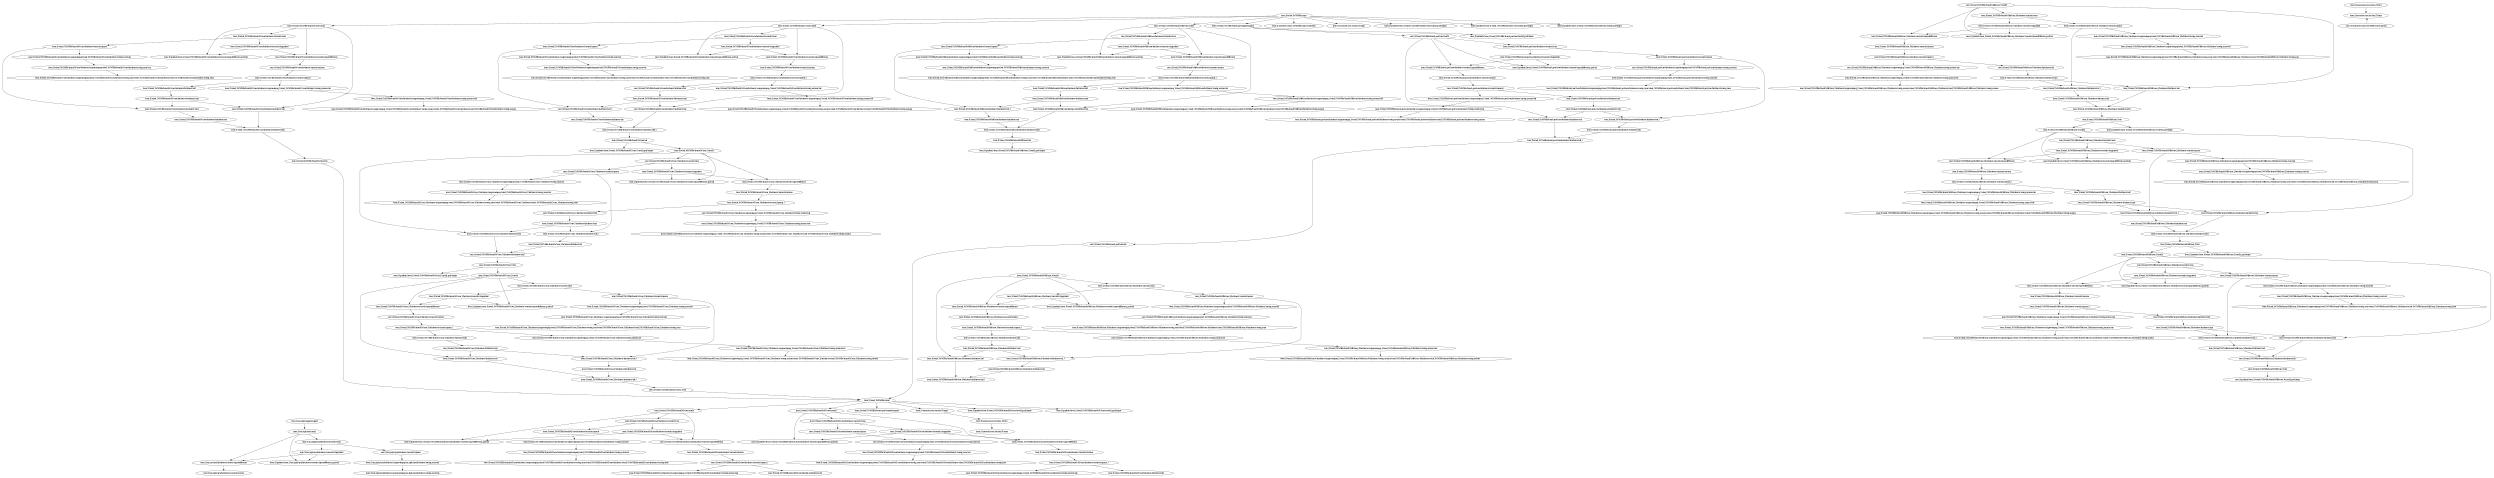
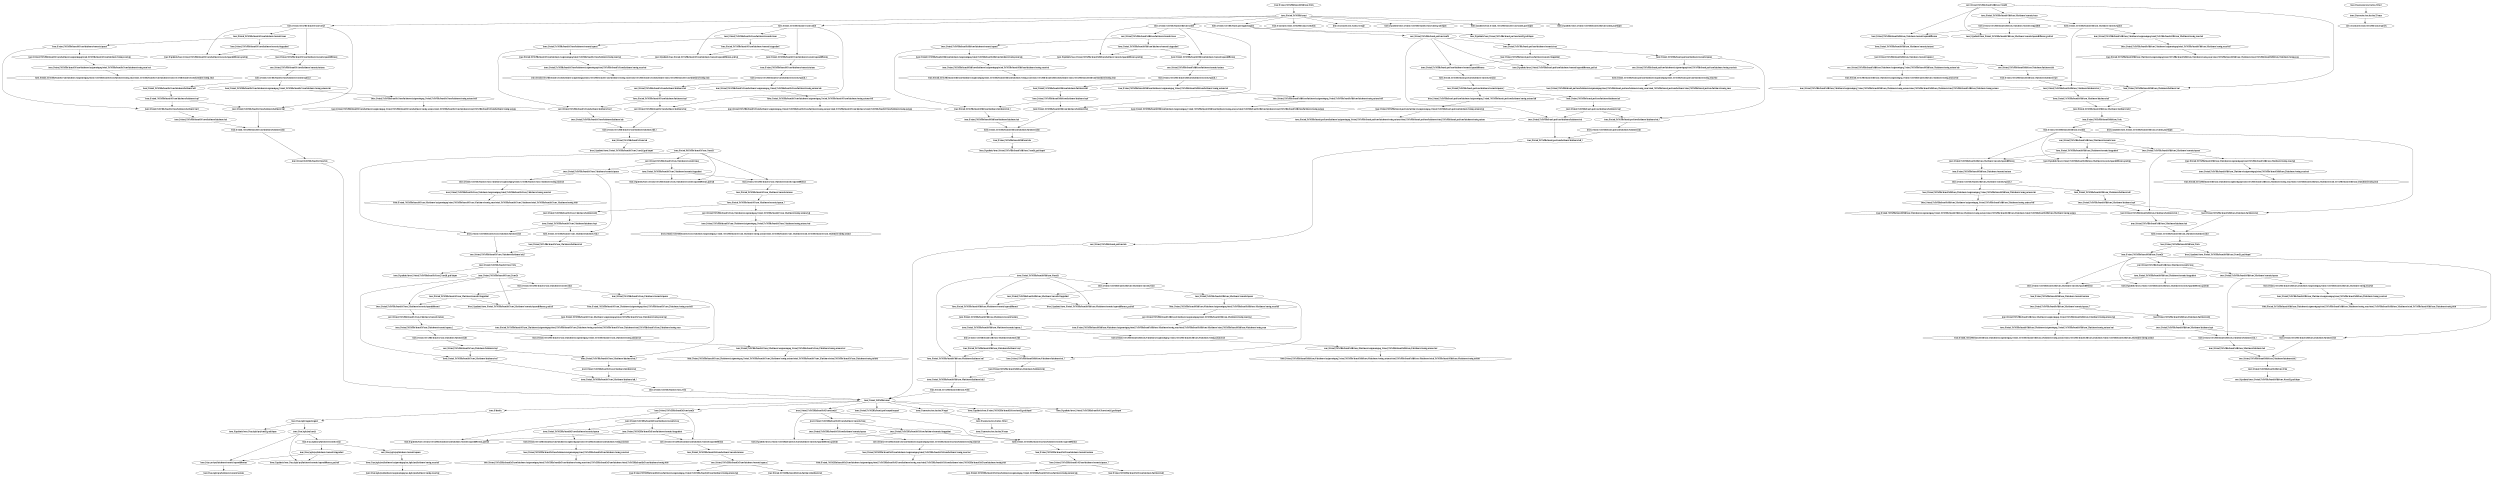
node "tower_0/mixed_17x17x768d/branch7x7dbl/conv_4/relu": added
edge "tower_0/summaries/mixed_17x17x768d/concat/sparsity" -> "tower_0/summaries/zero_fraction_13/mean": reversed
edge "tower_0/mixed_17x17x768e/branch7x7/conv/relu" -> "tower_0/mixed_16x17x768e/branch7x7/conv_1/conv2d": removed
node "tower_0/mixed_17x17x768e/branch7x7dbl/conv_4/relu": added
node "tower_0/identity": added
node "tower_0/gradients/tower_0/aux_logits/proj/conv2d_grad/shapen": added
